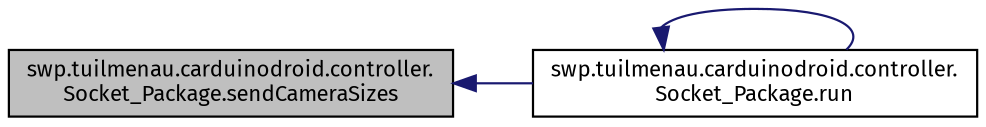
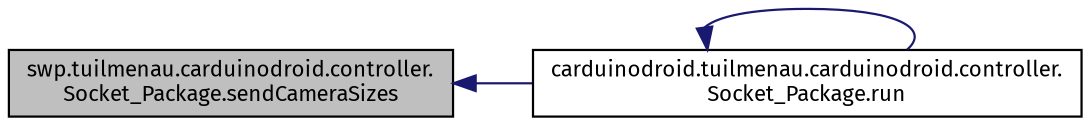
node "swp.tuilmenau.carduinodroid.controller. Socket_Package.run": label "swp.tuilmenau.carduinodroid.controller. Socket_Package.run" -> "carduinodroid.tuilmenau.carduinodroid.controller. Socket_Package.run"
